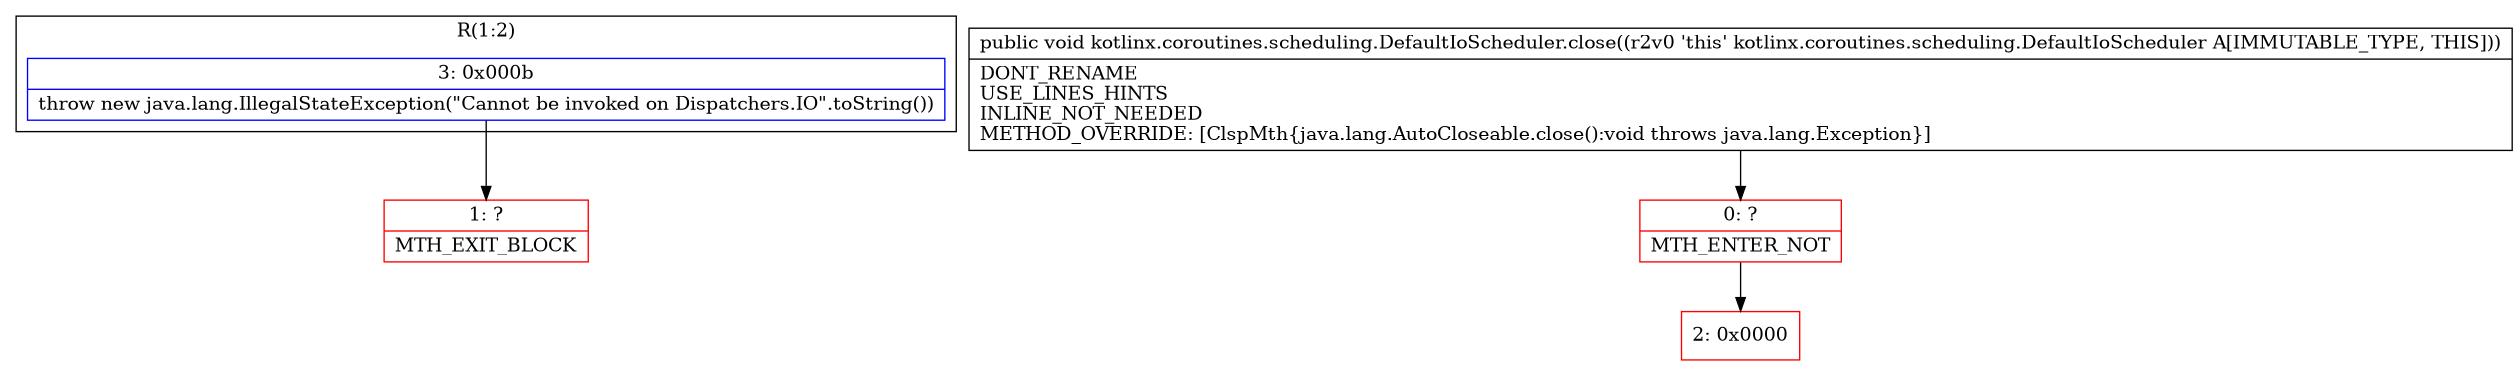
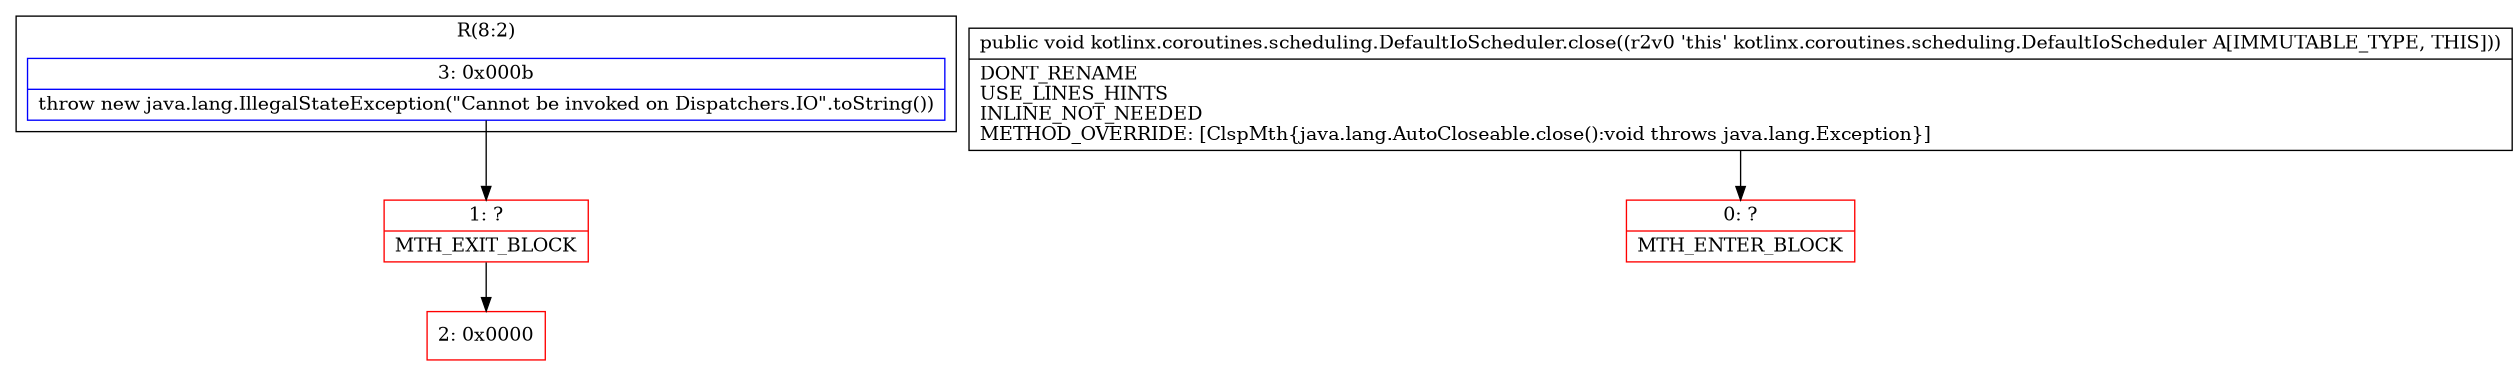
cluster "R(1:2)": label "R(1:2)" -> "R(8:2)"
node "0: ?": text "MTH_ENTER_NOT" -> "MTH_ENTER_BLOCK"
edge "0: ?" -> "2: 0x0000": now "1: ?" -> "2: 0x0000"
